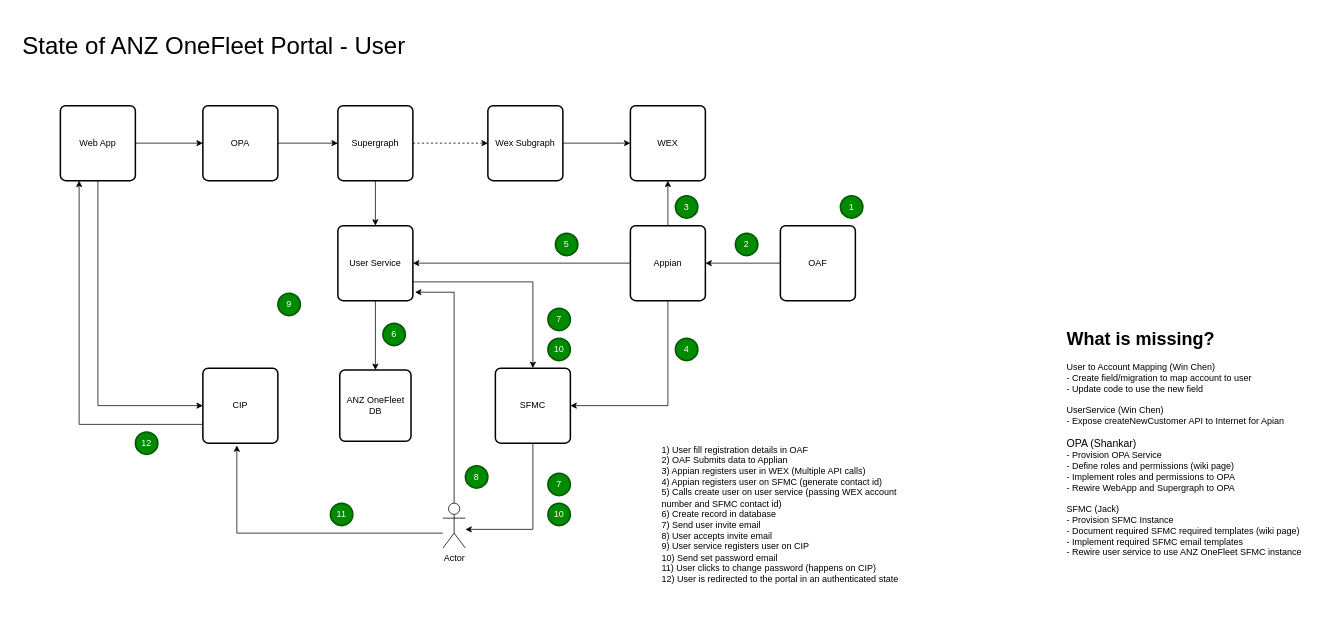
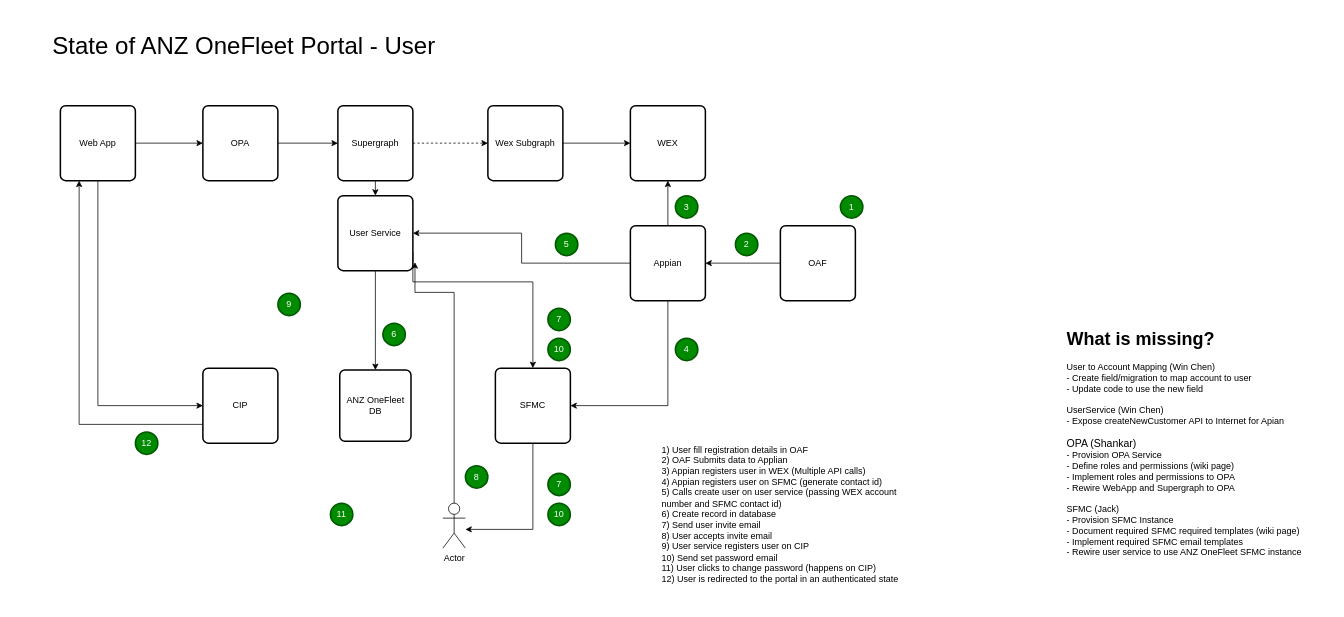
node "State of ANZ OneFleet Portal - User": moved (214, 45) -> (244, 45)
node "User Service": moved (375, 263) -> (375, 233)
edge "Actor" -> "CIP": removed
